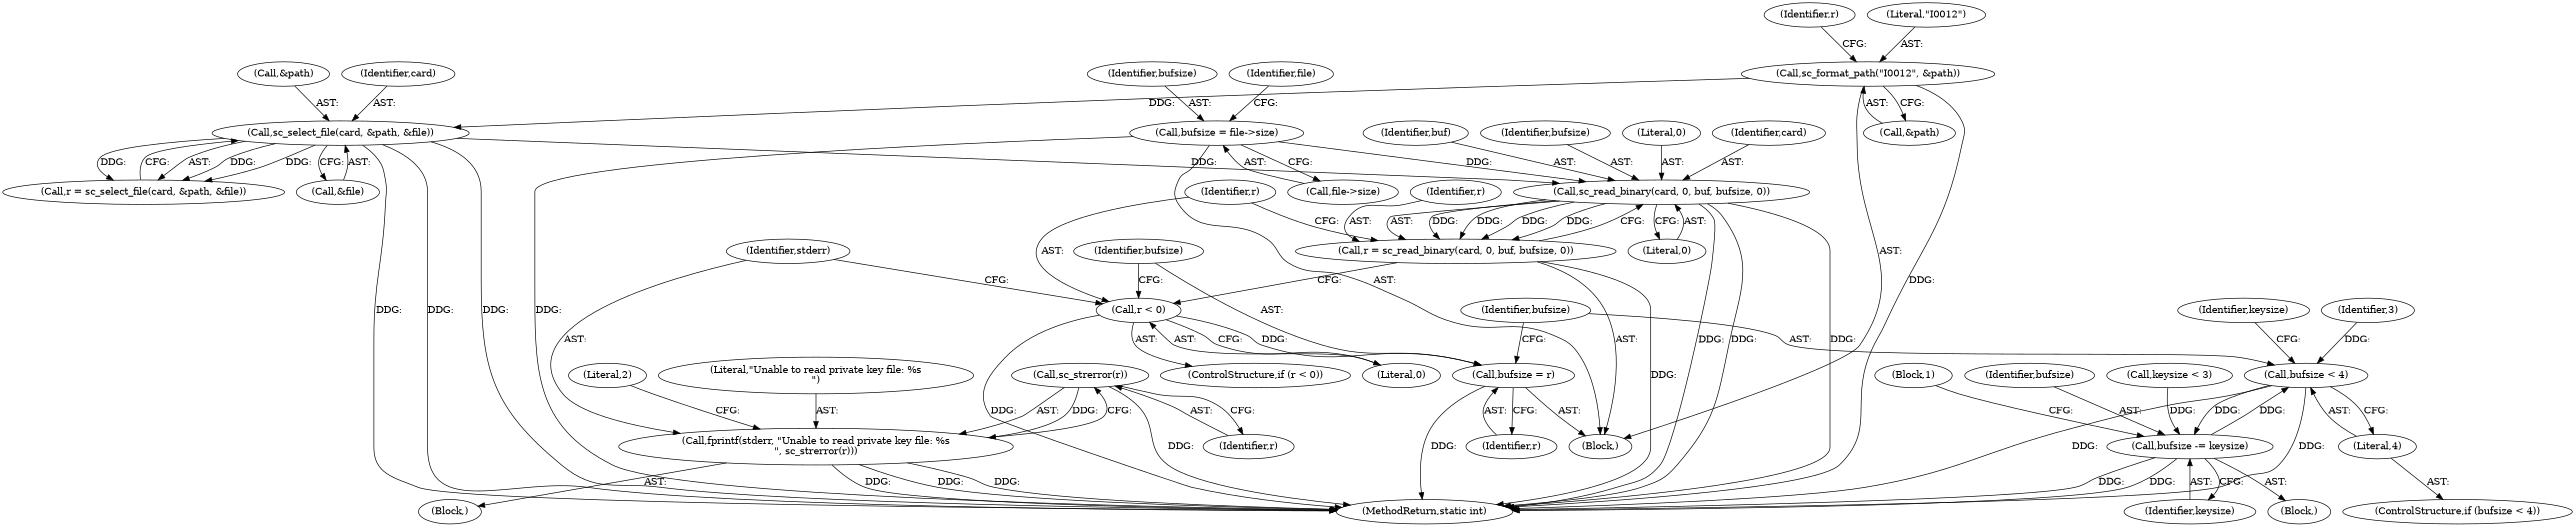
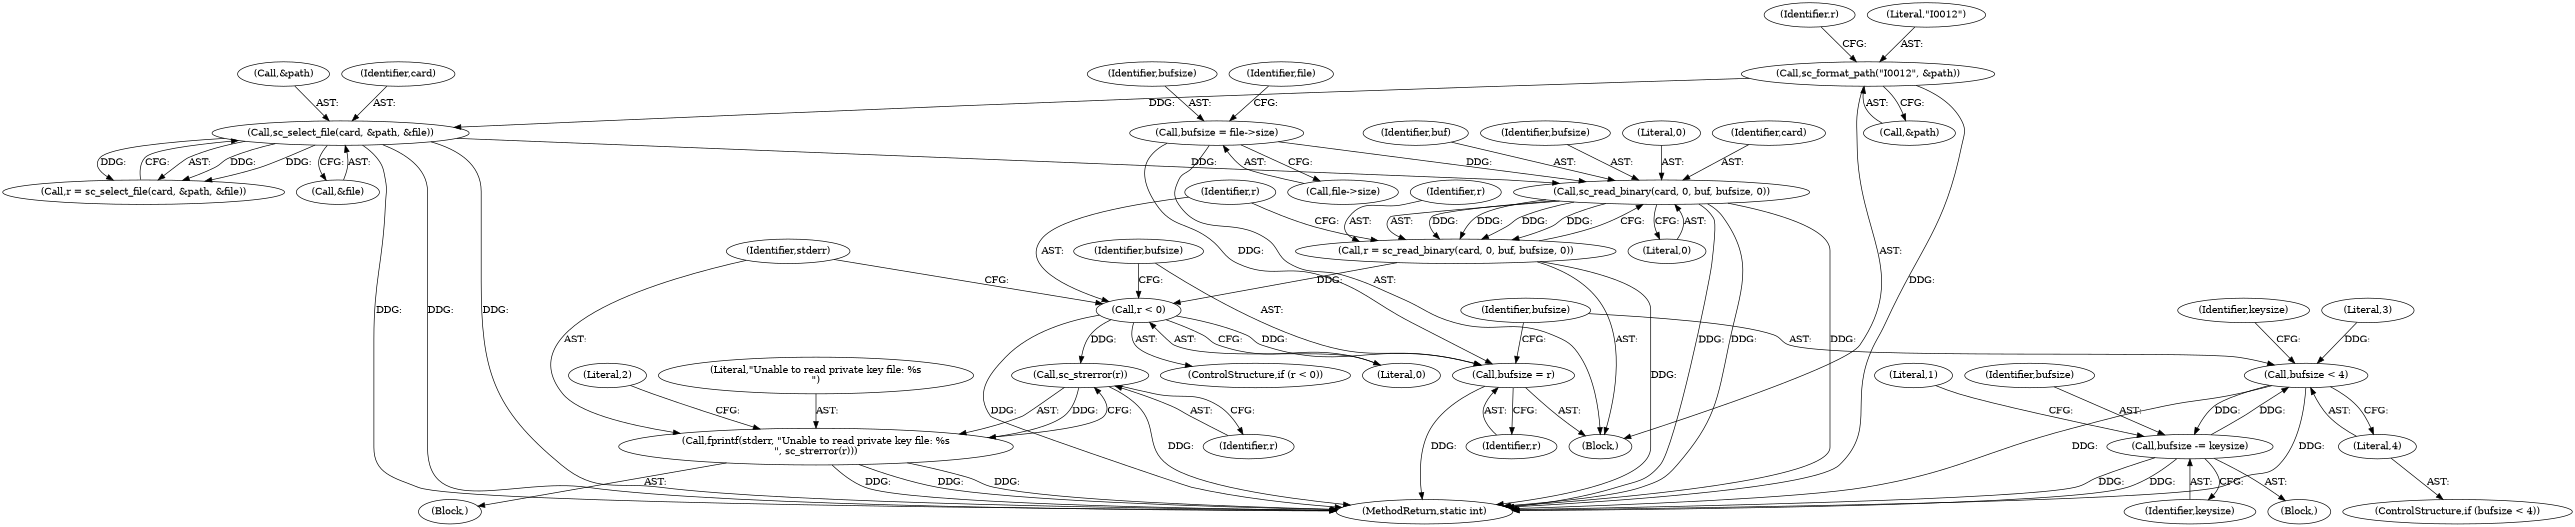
edge "(Call,r = sc_read_binary(card, 0, buf, bufsize, 0))" -> "(Call,r < 0)": label "CFG: " -> "DDG: "
node "(Identifier,3)": label "(Identifier,3)" -> "(Literal,3)"
edge "(Call,r < 0)" -> "(Call,sc_strerror(r))": added, label "DDG:"
node "(Block,1)": label "(Block,1)" -> "(Literal,1)"
node "(Call,keysize < 3)": removed
edge "(Call,bufsize = file->size)" -> "(MethodReturn,static int)": now "(Call,bufsize = file->size)" -> "(Call,bufsize = r)"
